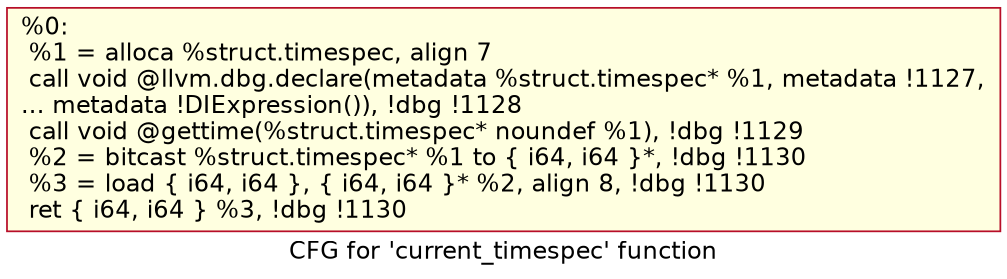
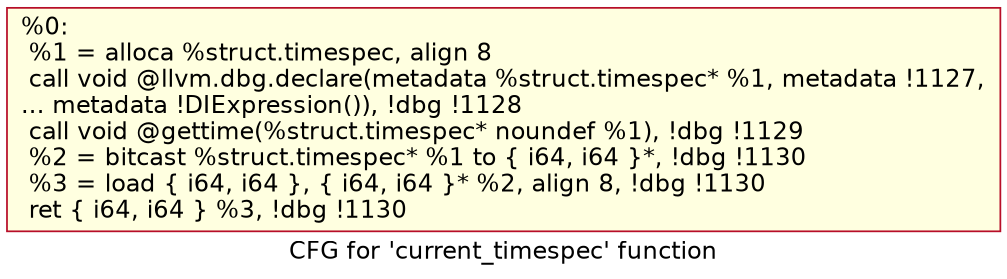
node "%0:": text "%1 = alloca %struct.timespec, align 7" -> "%1 = alloca %struct.timespec, align 8"
